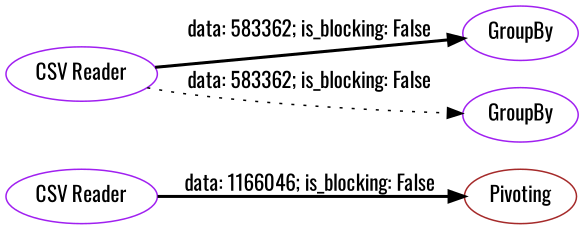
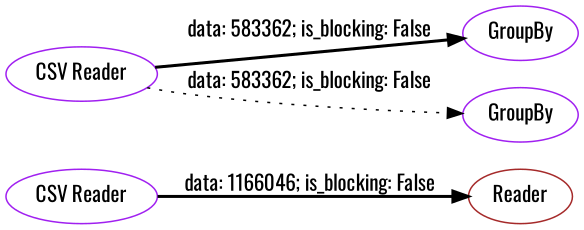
node "Pivoting": label "Pivoting" -> "Reader"
